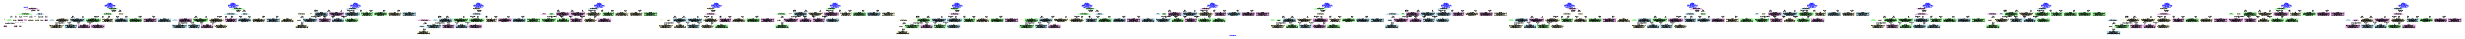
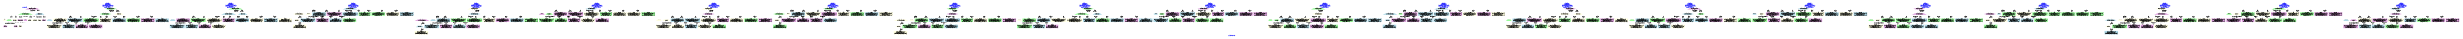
node "credit_dimensions": label "credit_dimensions" -> "credit_line"
